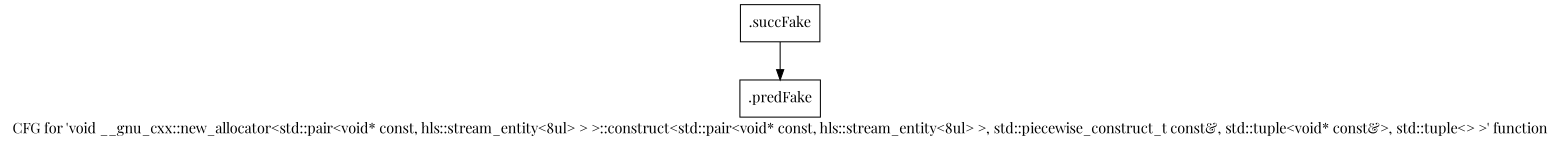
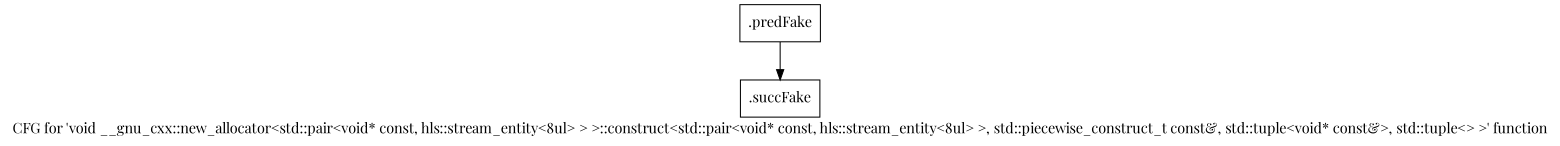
edge ".succFake" -> ".predFake": reversed
